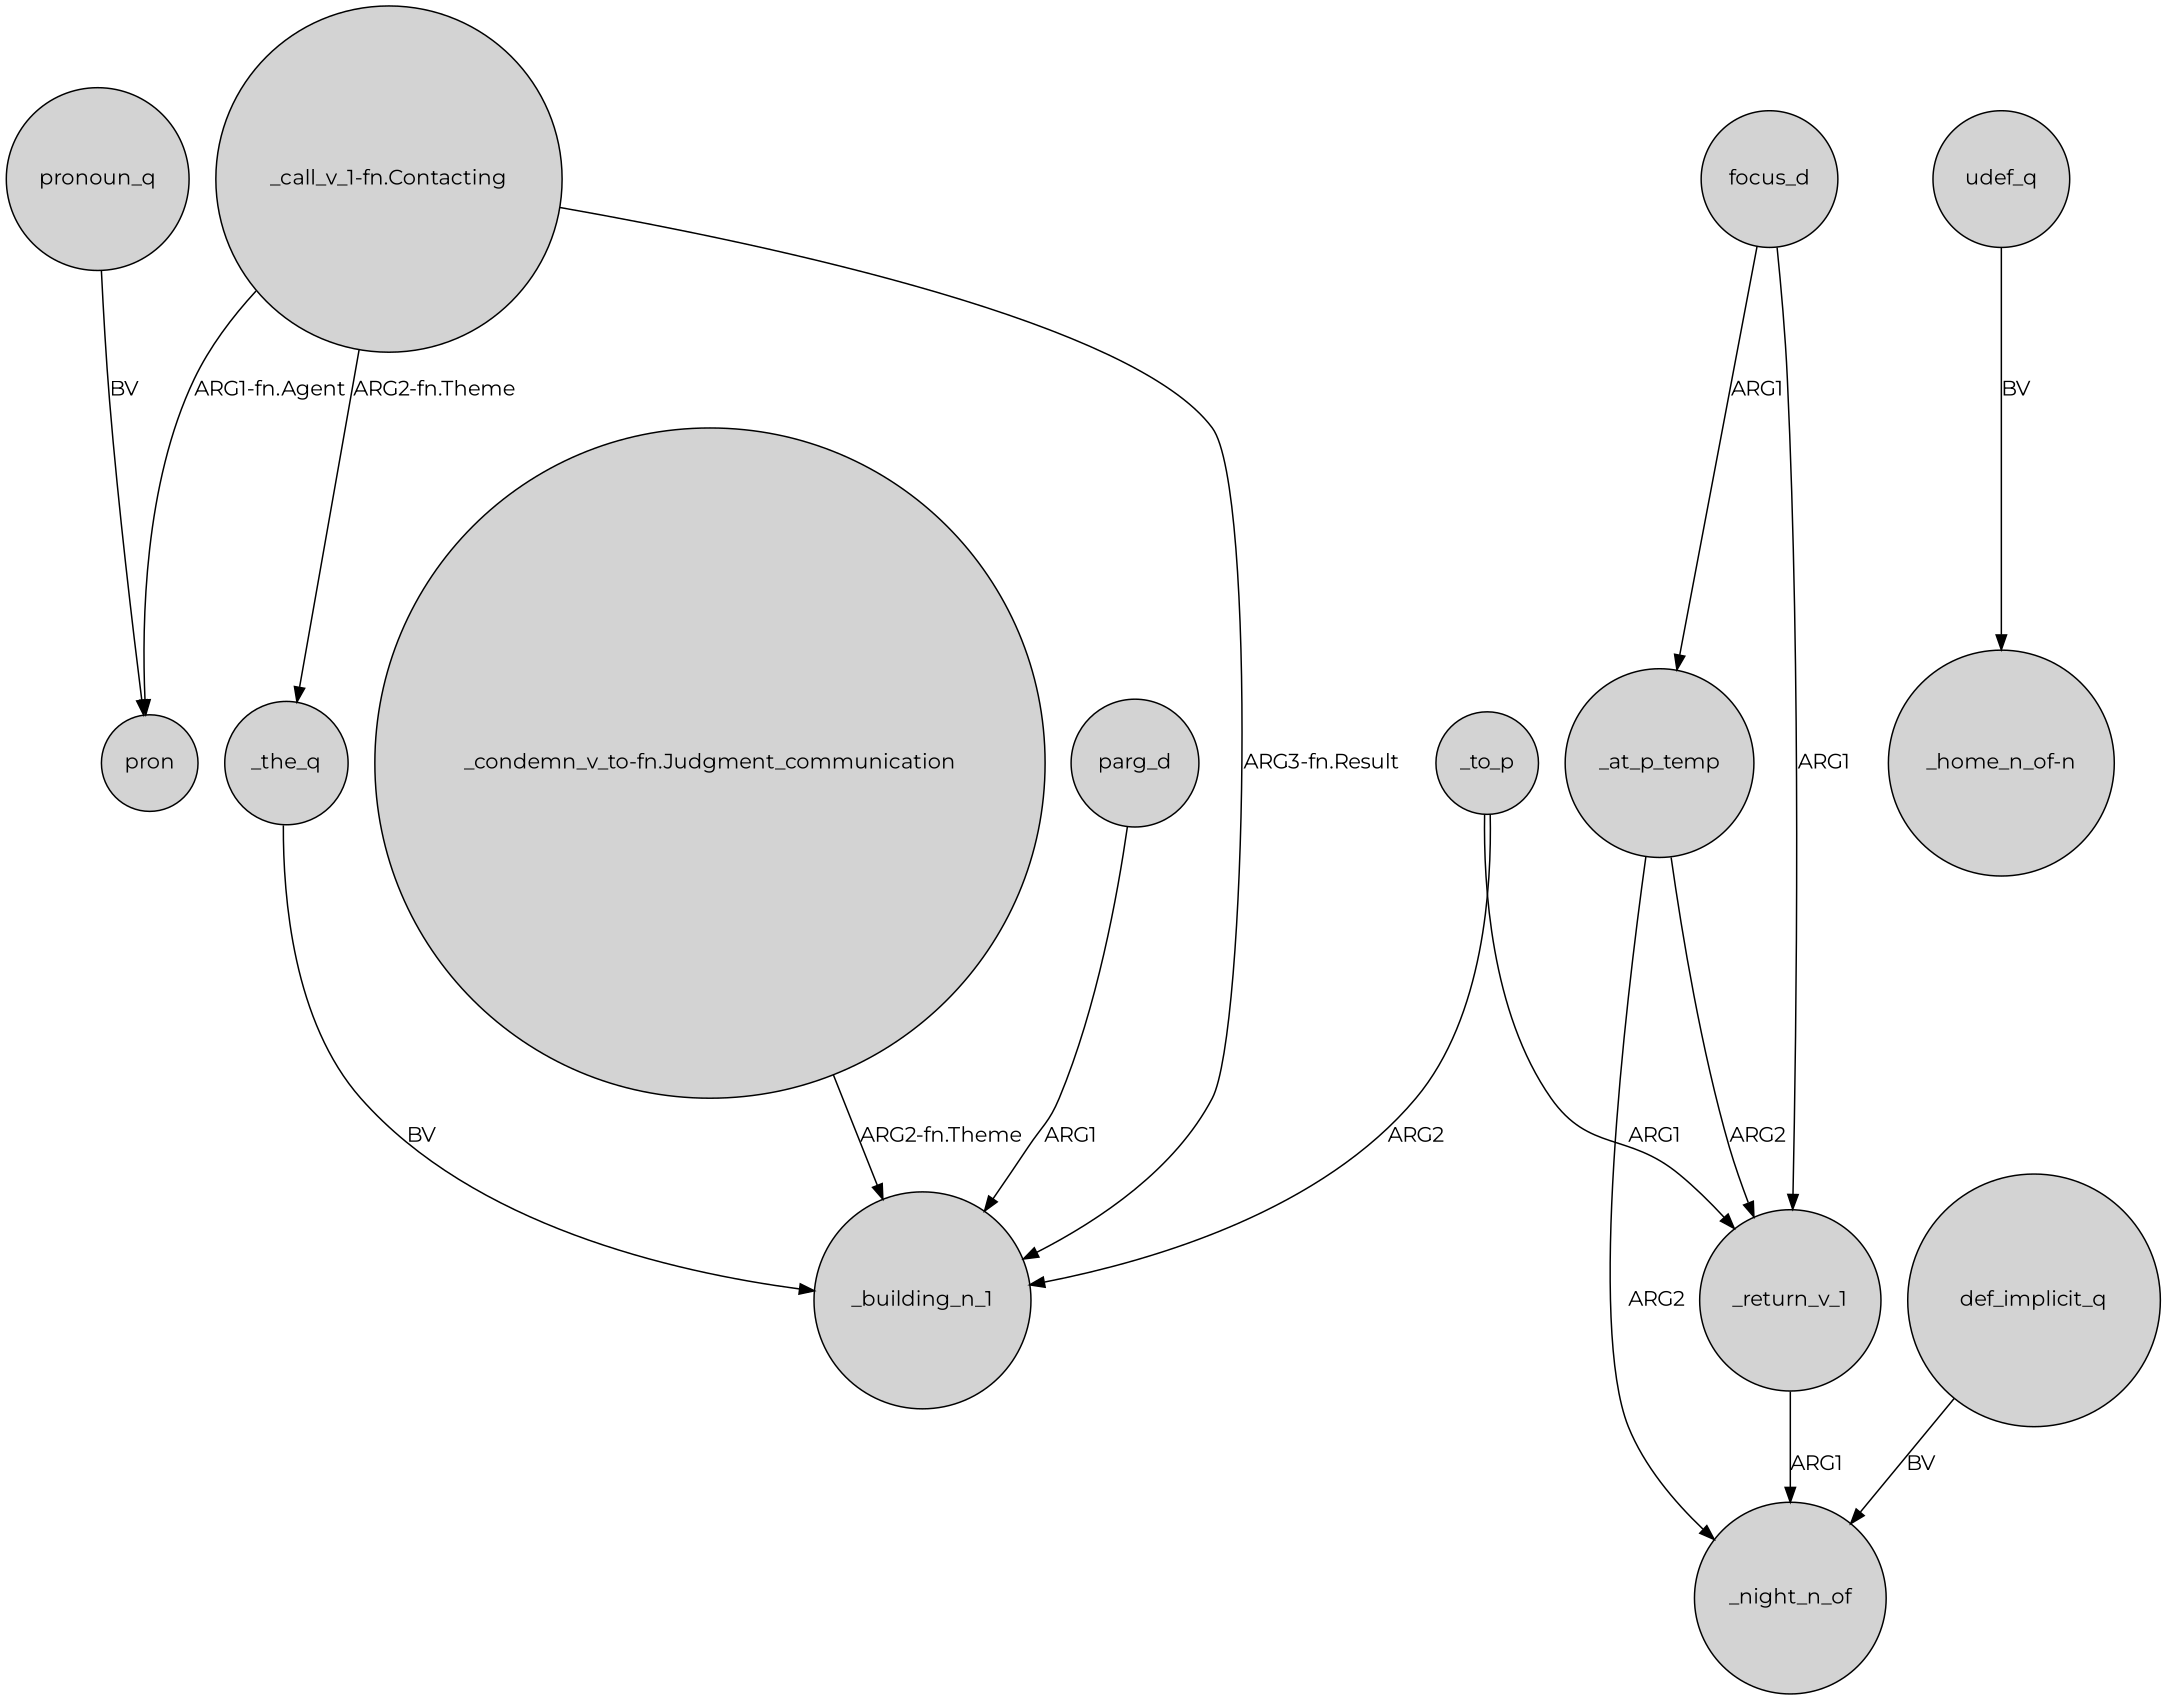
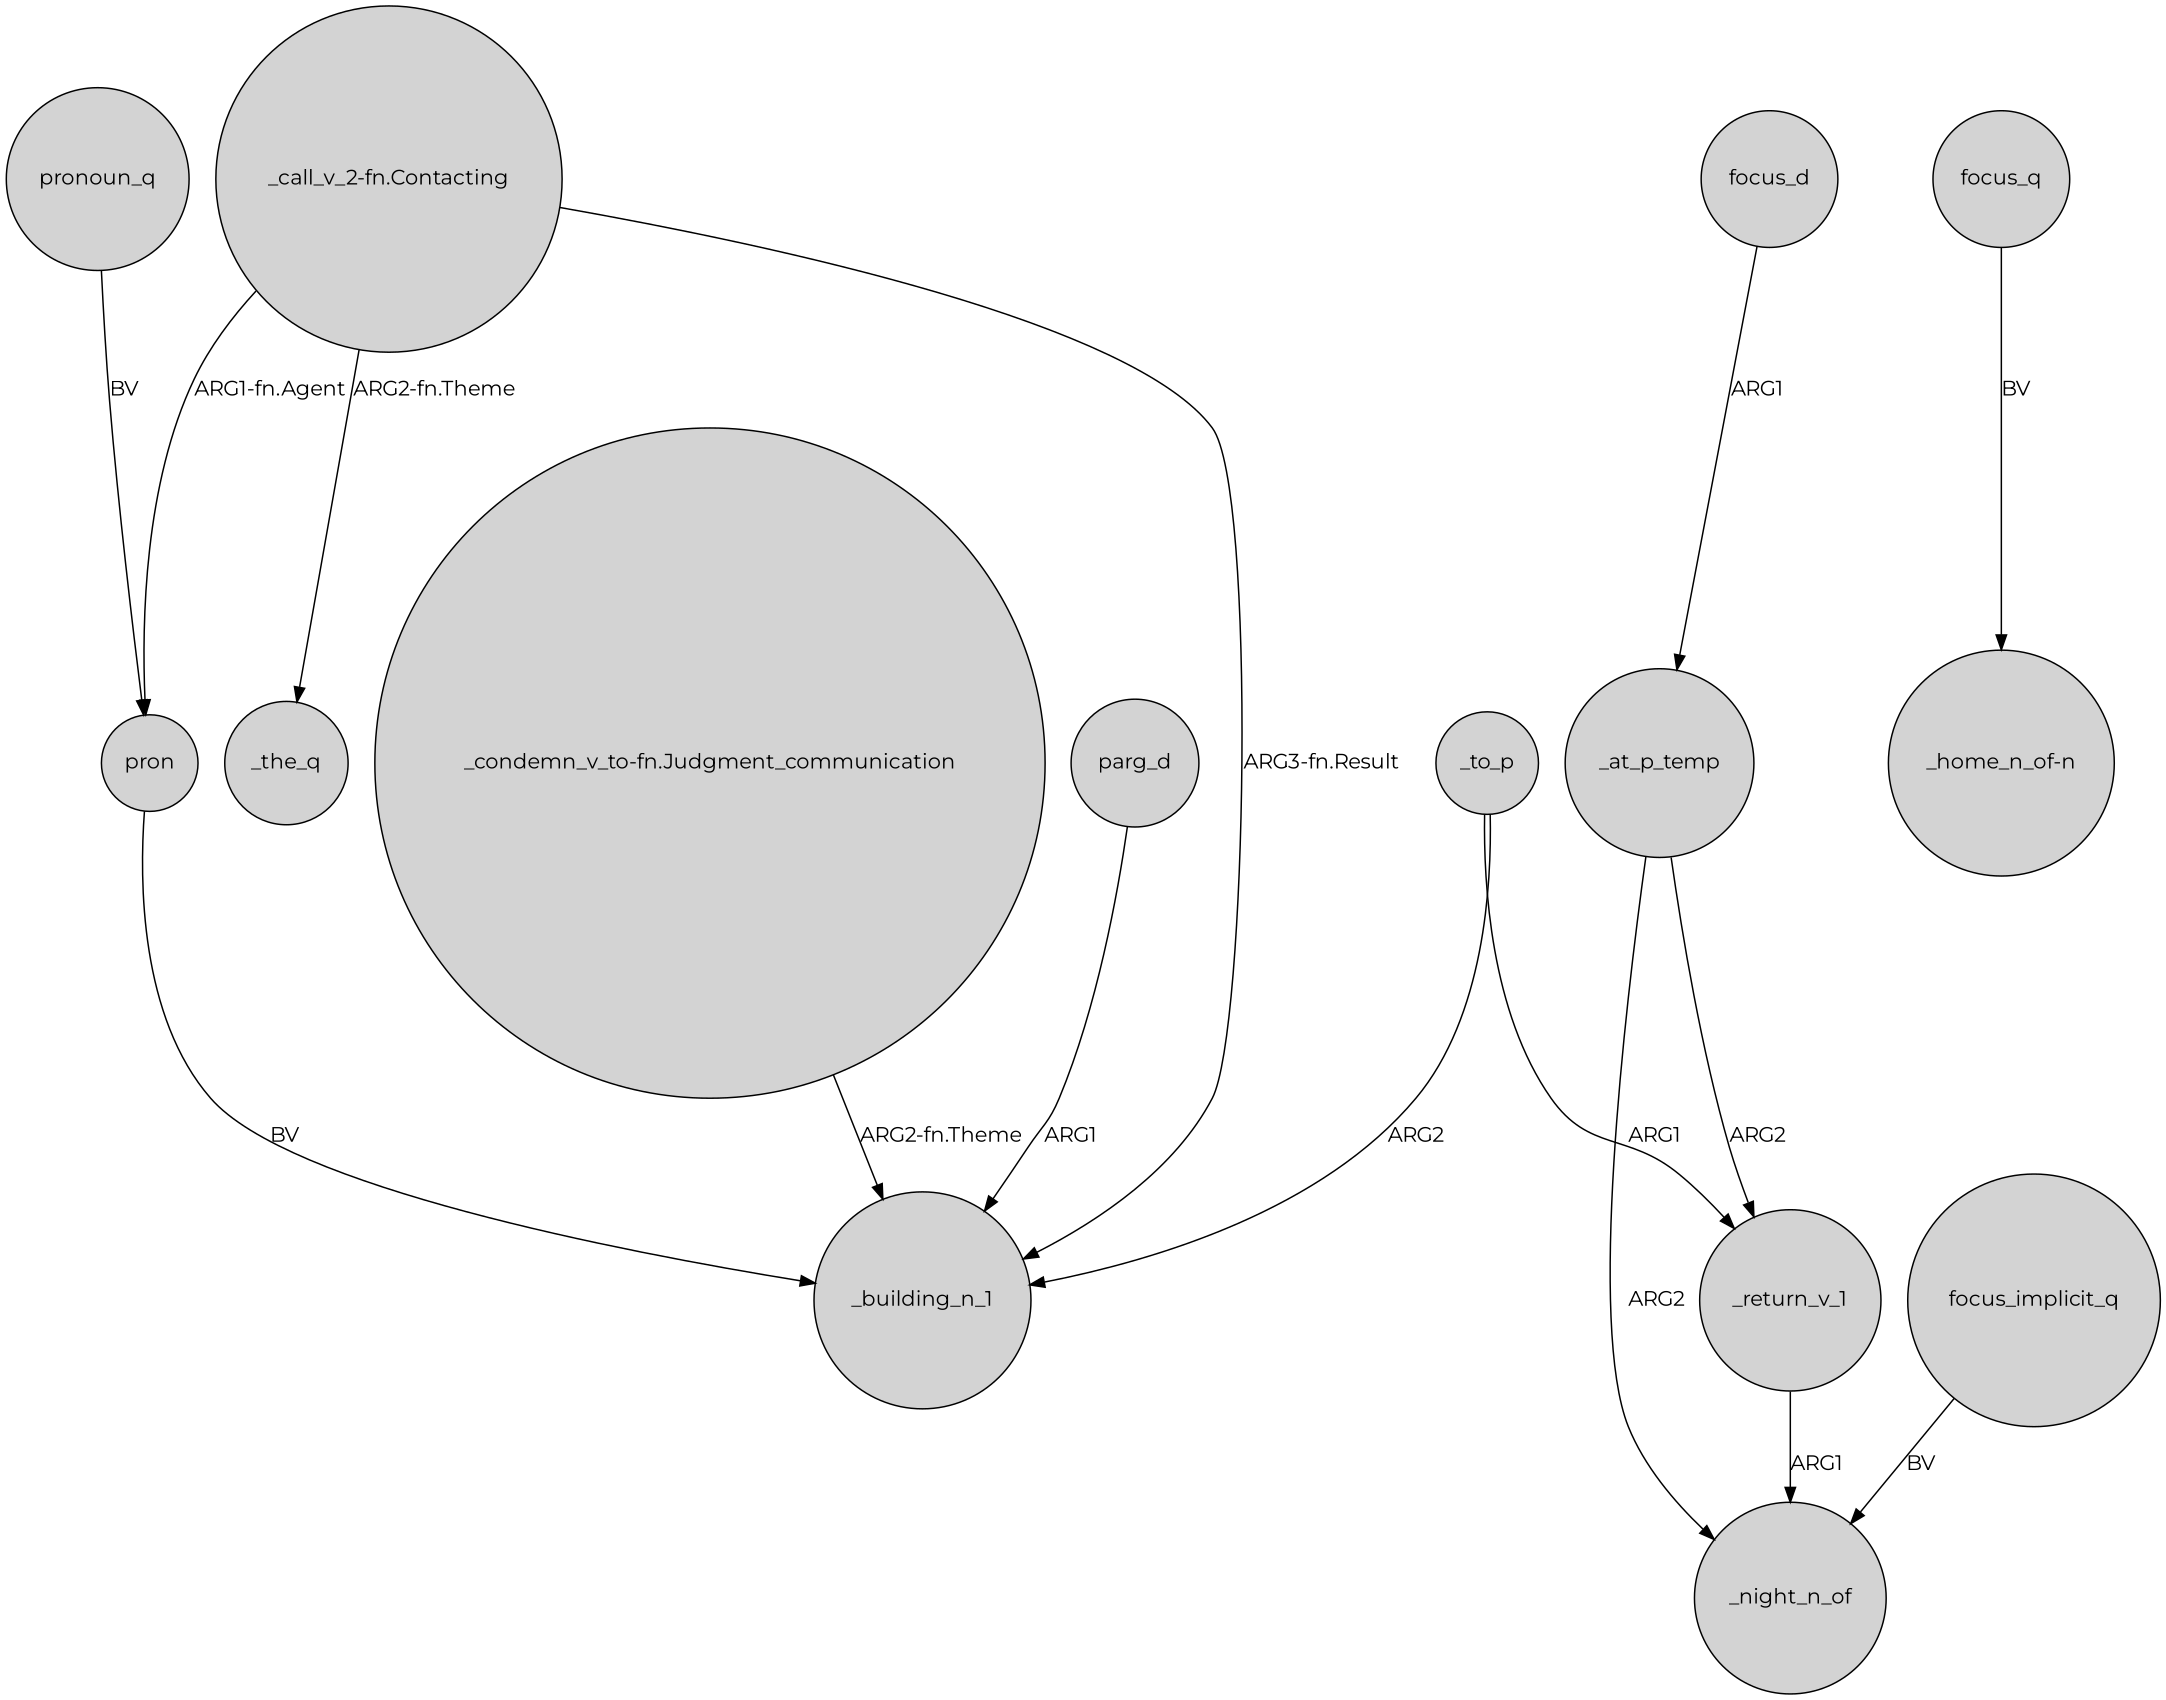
node "_call_v_1-fn.Contacting": label "_call_v_1-fn.Contacting" -> "_call_v_2-fn.Contacting"
node "udef_q": label "udef_q" -> "focus_q"
edge "focus_d" -> "_return_v_1": removed, label "ARG1"
edge "_the_q" -> "_building_n_1": now "pron" -> "_building_n_1"
node "def_implicit_q": label "def_implicit_q" -> "focus_implicit_q"
